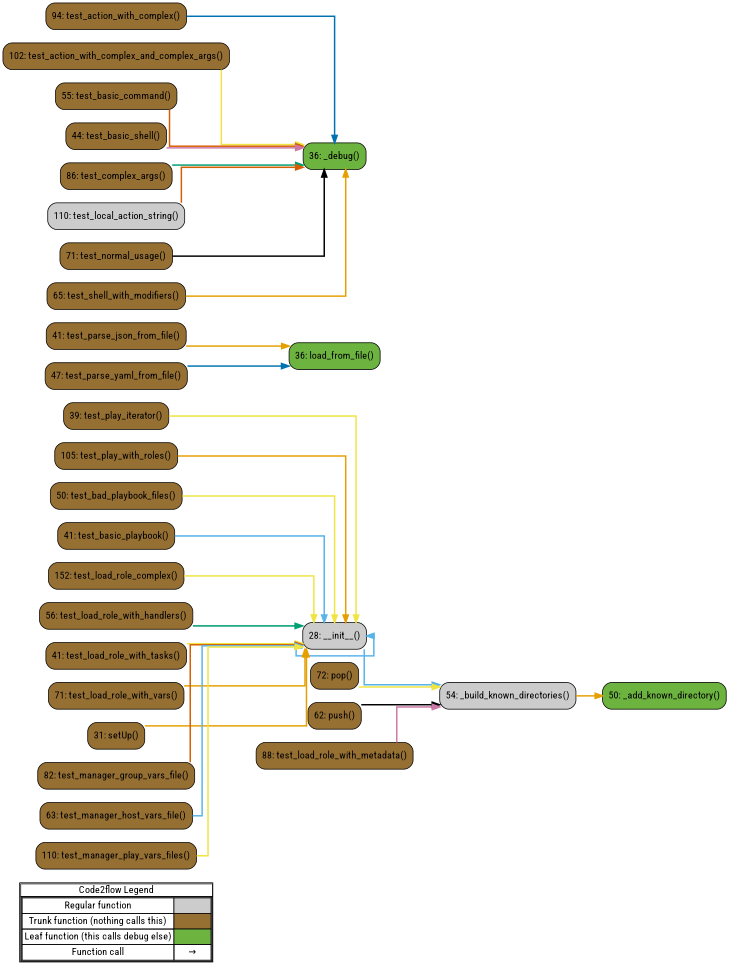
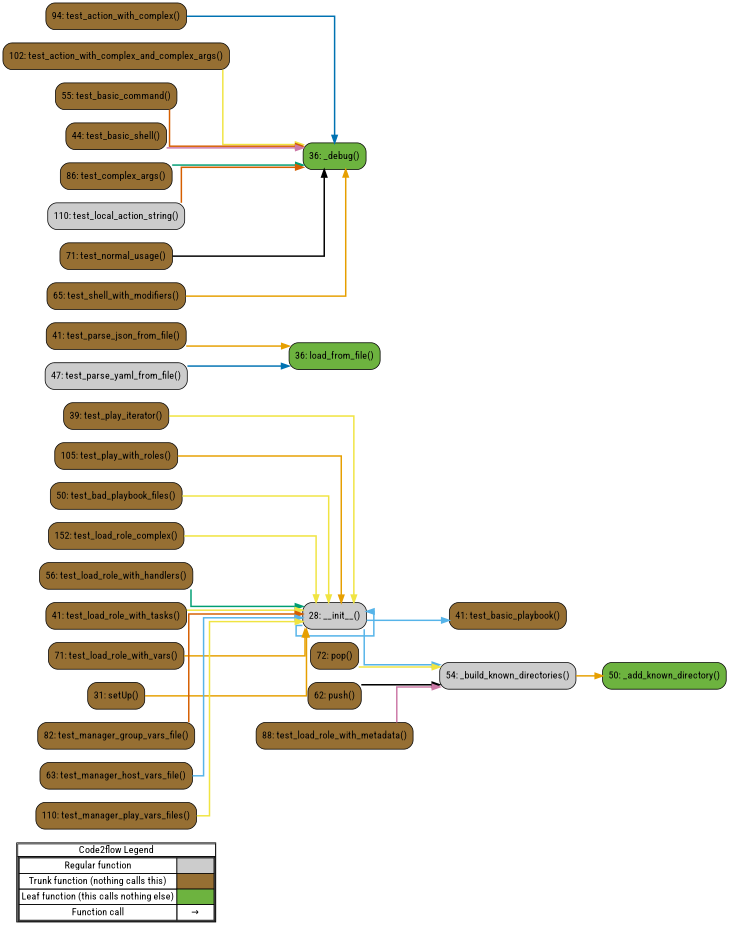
node "47: test_parse_yaml_from_file()": fillcolor #966f33 -> #cccccc
edge "41: test_basic_playbook()" -> "28: __init__()": reversed
node "Code2flow Legend": text "Leaf function (this calls debug else)" -> "Leaf function (this calls nothing else)"
